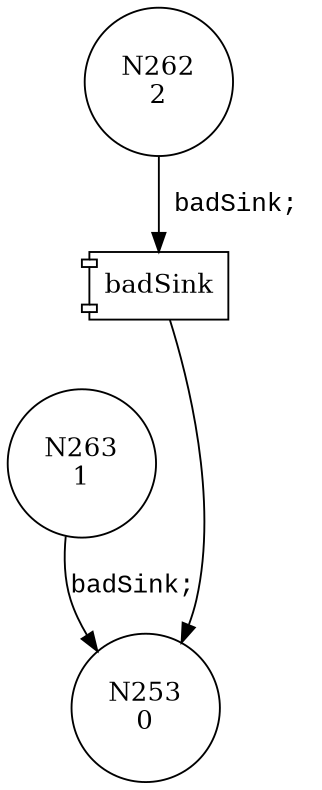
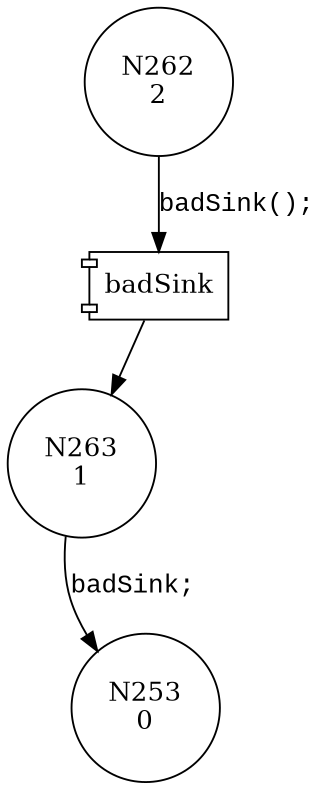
edge "N262 2" -> "badSink": label "badSink;" -> "badSink();"
edge "badSink" -> "N253 0": now "badSink" -> "N263 1"
